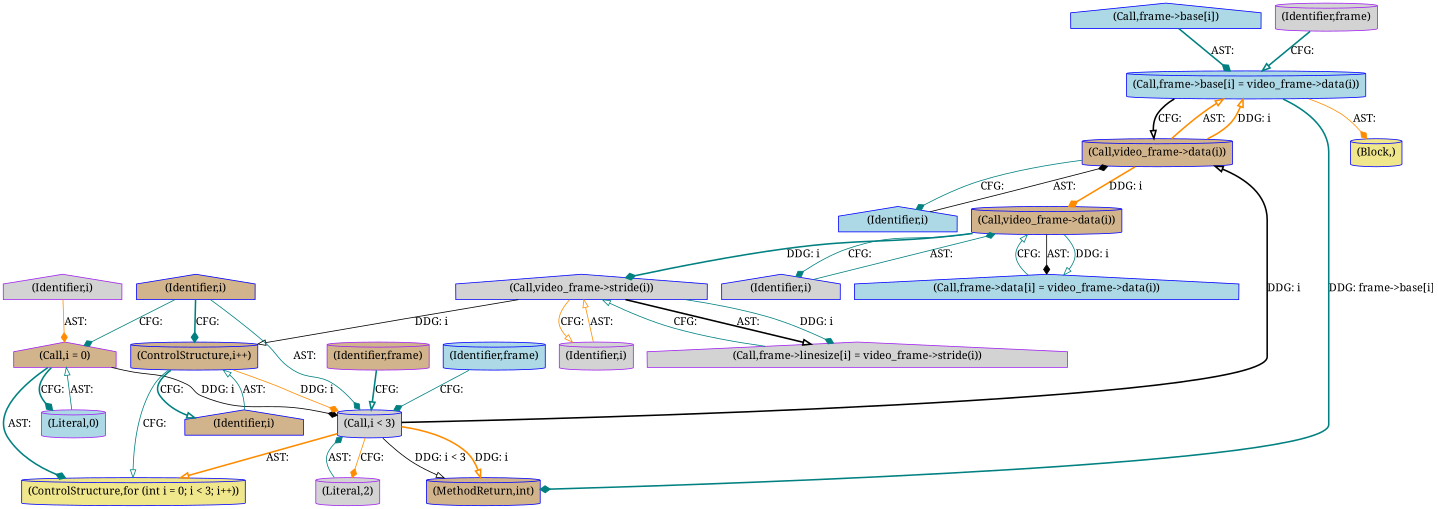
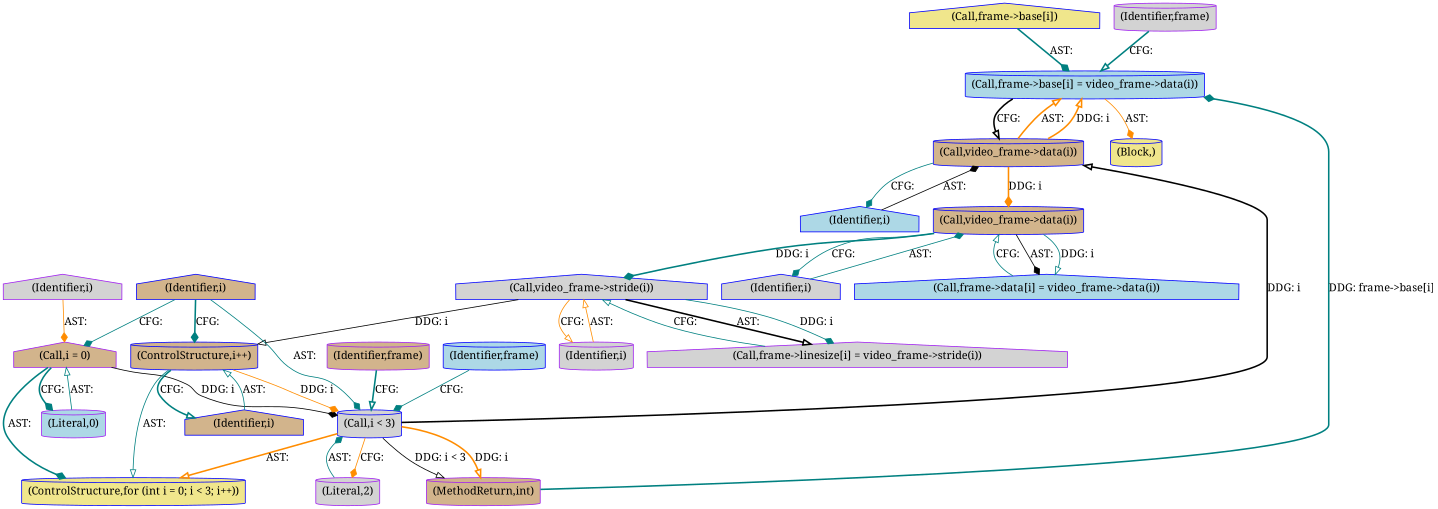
node "(Call,frame->base[i])": fillcolor lightblue -> khaki
edge "(ControlStructure,i++)" -> "(ControlStructure,for (int i = 0; i < 3; i++))": label "CFG: " -> "AST: "
edge "(Call,frame->base[i] = video_frame->data(i))" -> "(MethodReturn,int)": reversed
node "(MethodReturn,int)": color blue -> purple
